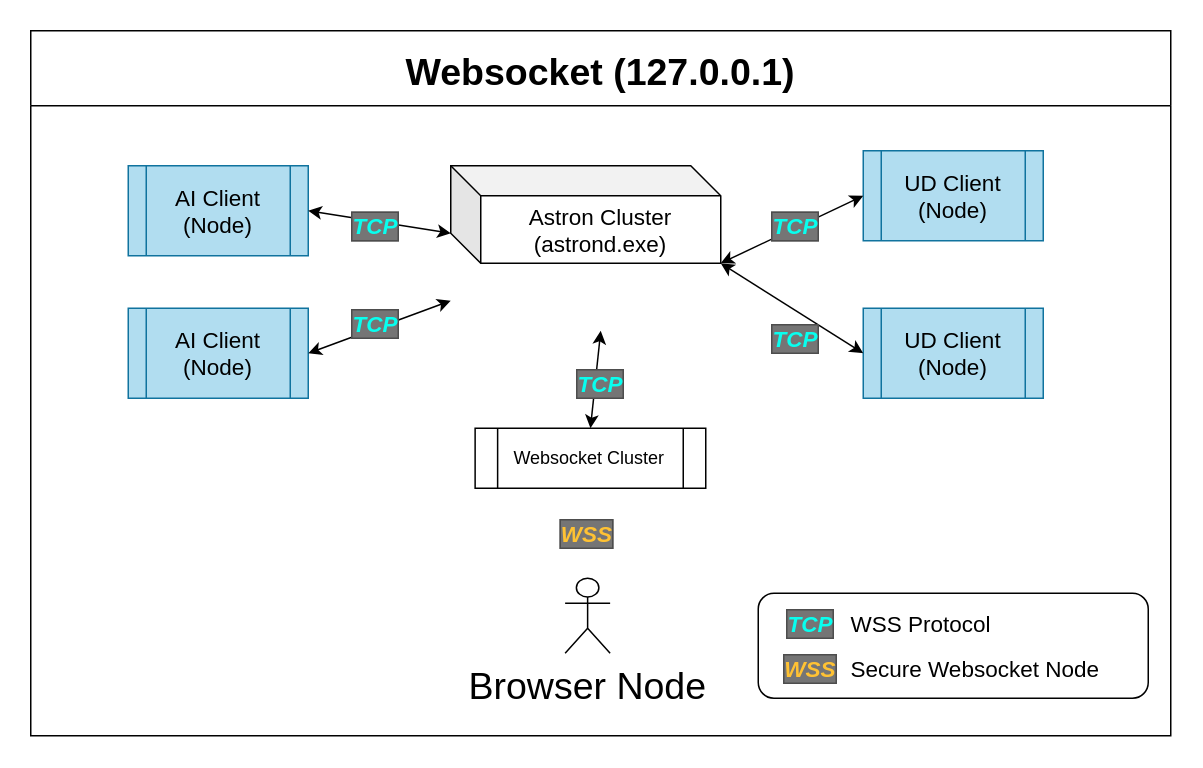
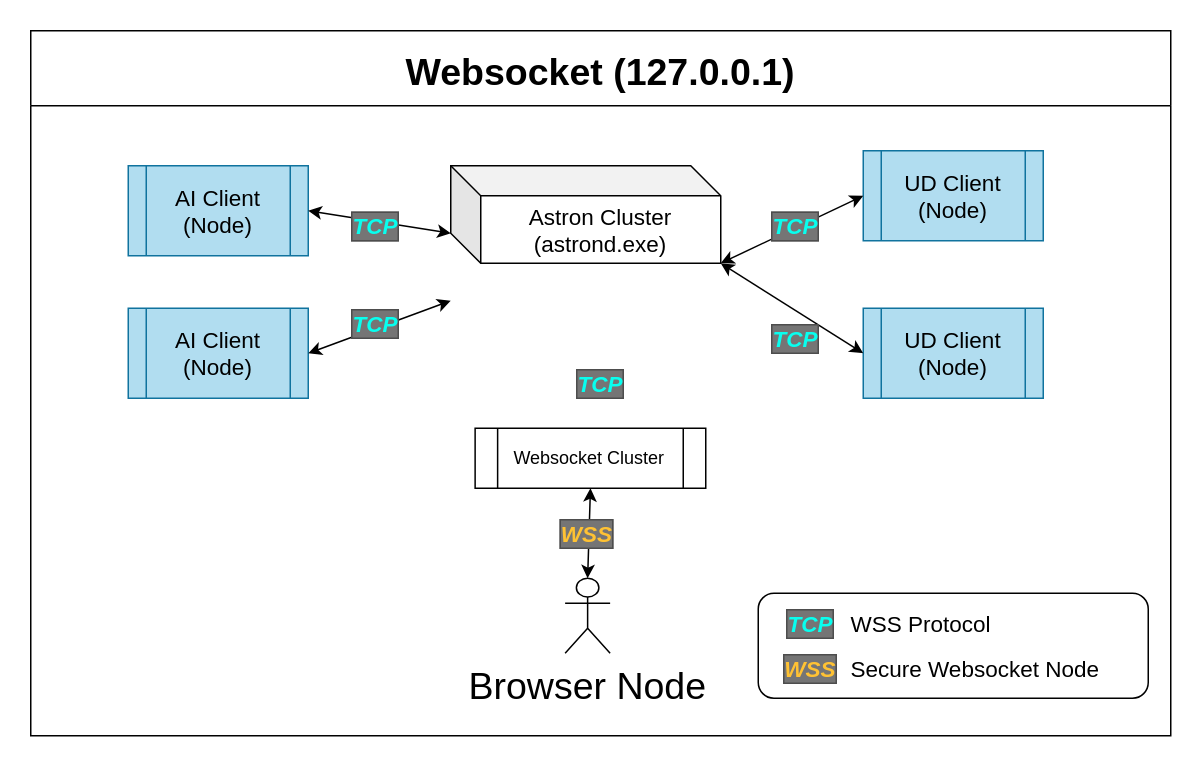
edge "Astron Cluster (astrond.exe)" -- "Websocket Cluster": removed
edge "Websocket Cluster" -- "Browser Node": added
